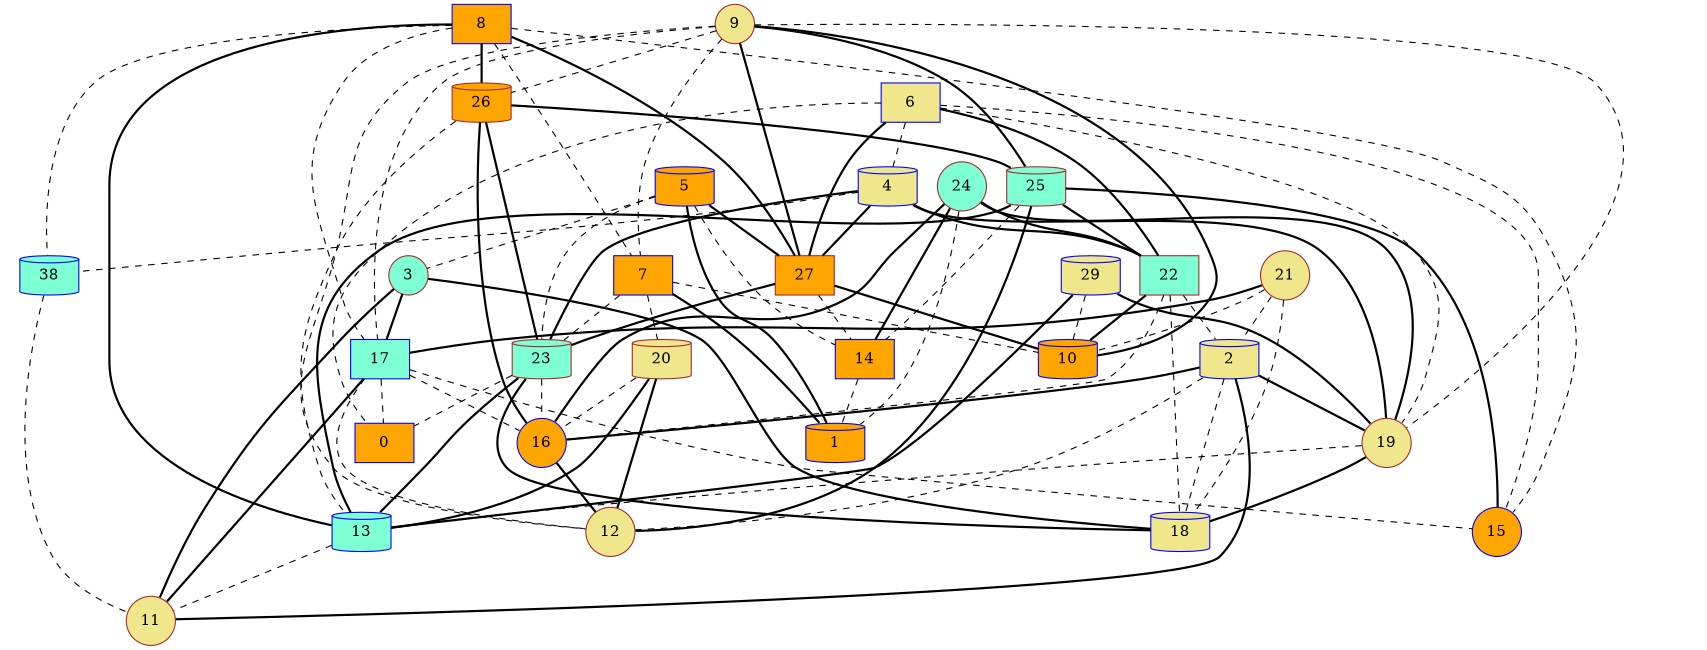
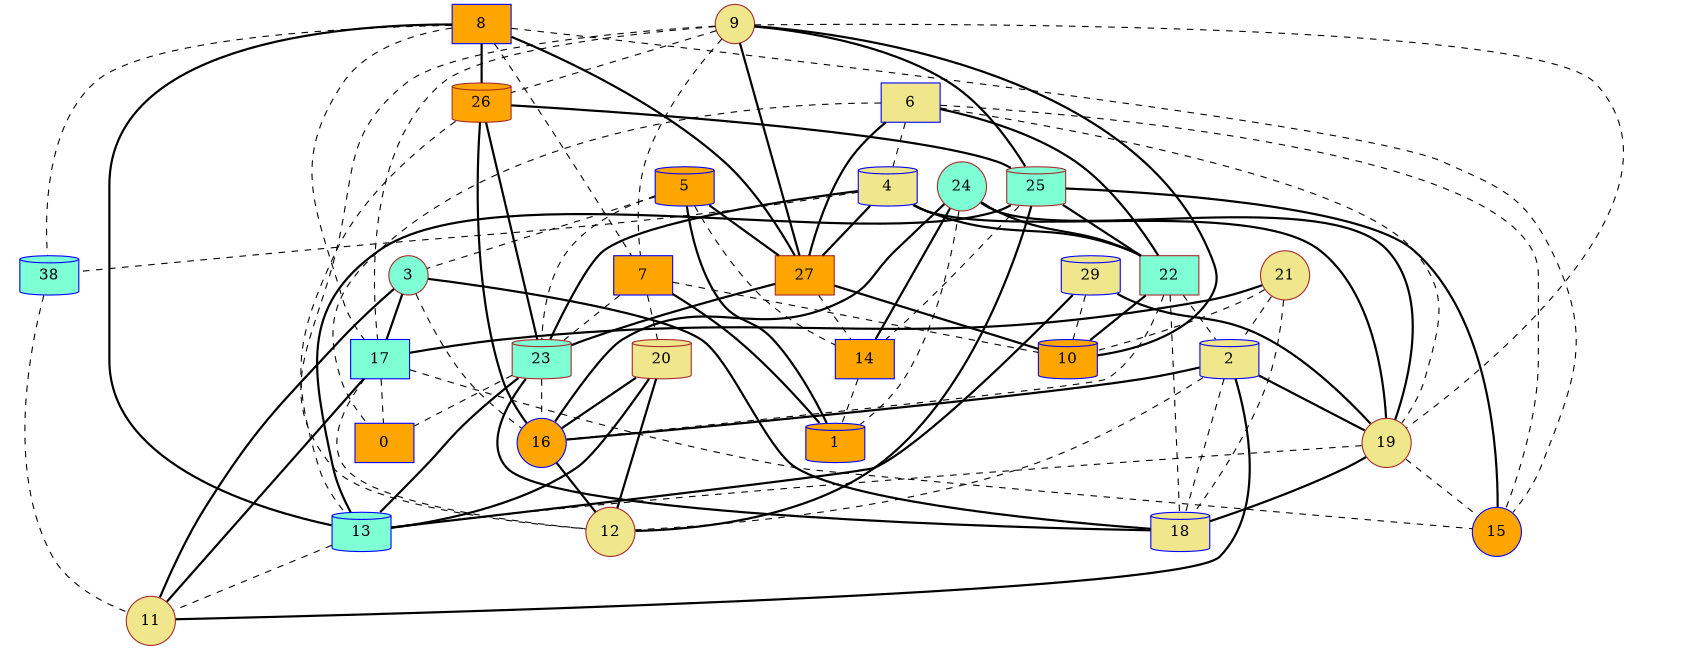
edge "20" -- "16": style dashed -> bold
edge "17" -- "16": now "3" -- "16"
edge "19" -- "15": added
